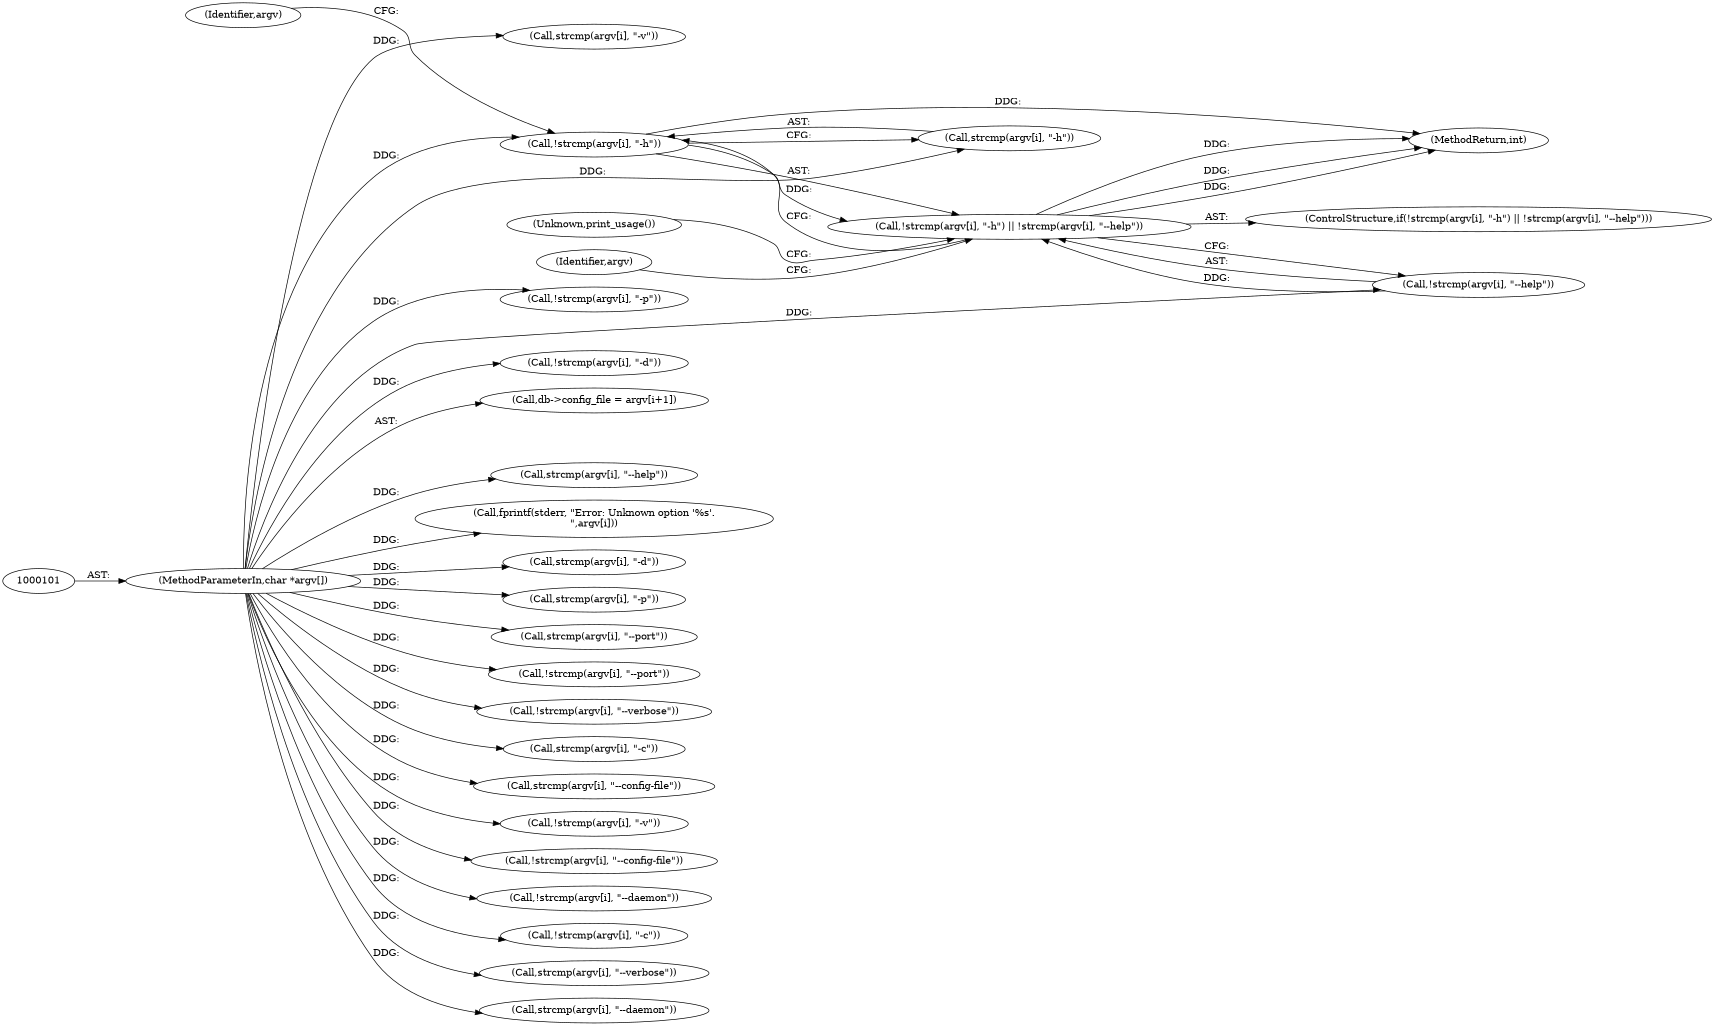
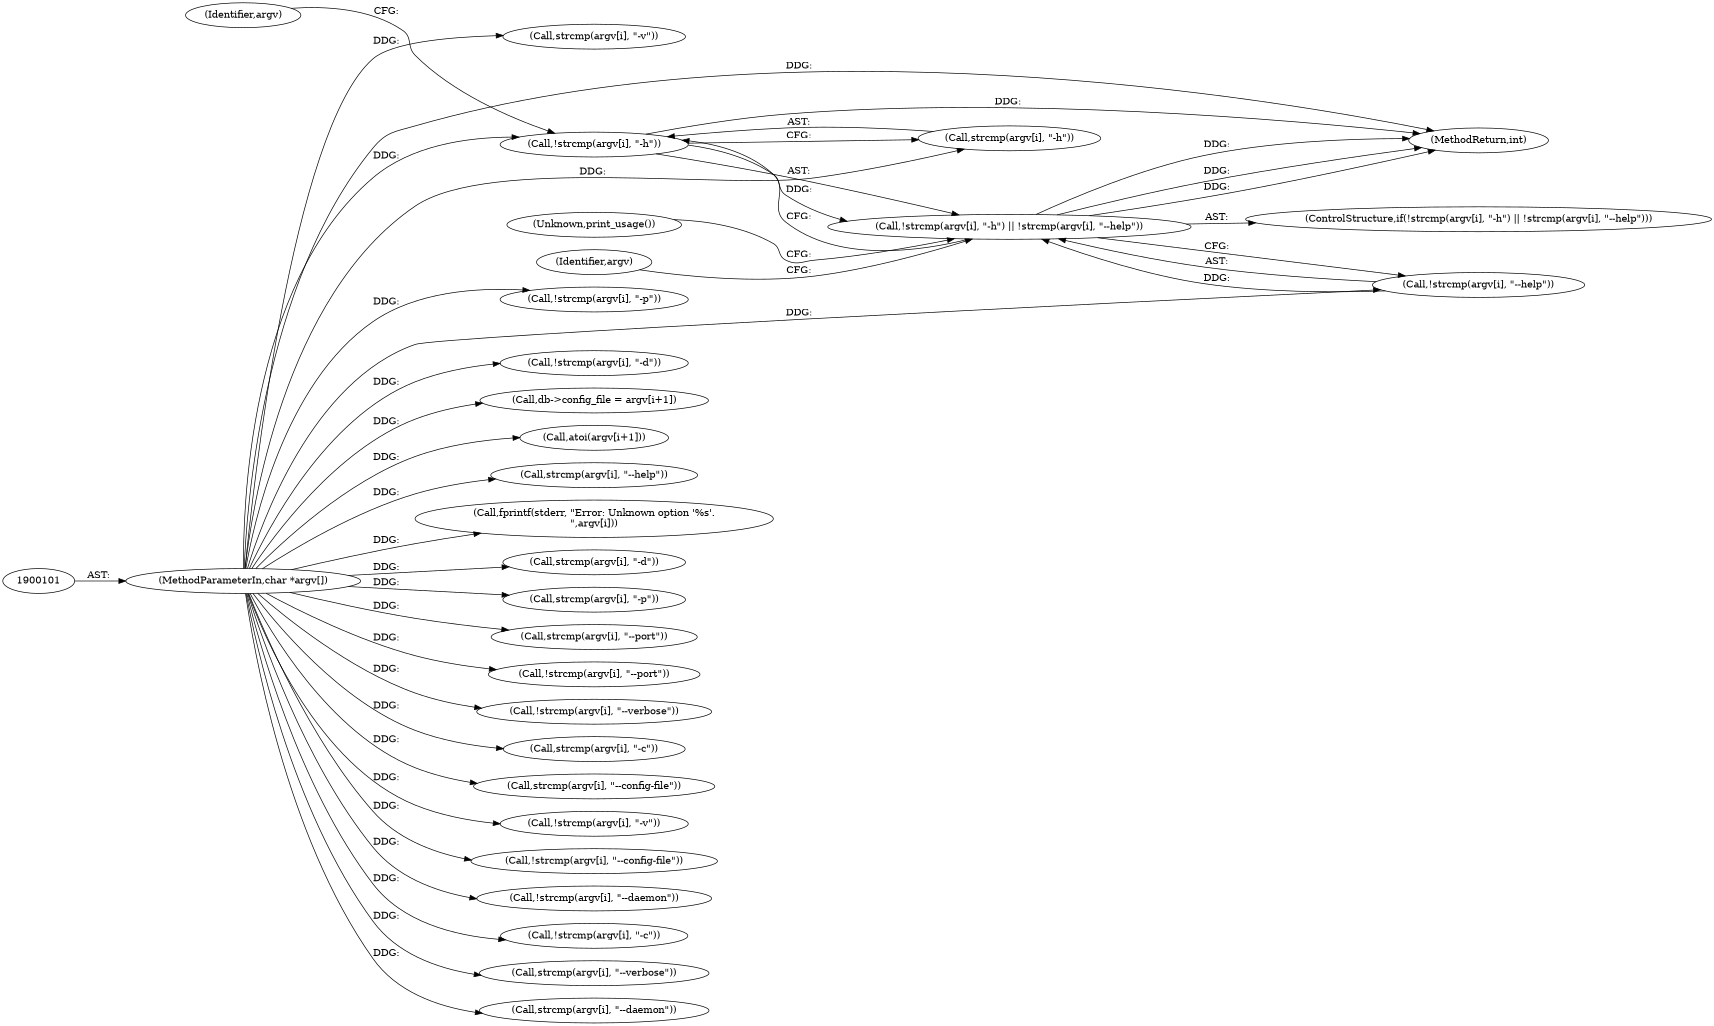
edge "(MethodParameterIn,char *argv[])" -> "(MethodReturn,int)": added, label "DDG:"
edge "(MethodParameterIn,char *argv[])" -> "(Call,db->config_file = argv[i+1])": label "AST: " -> "DDG: "
node "(Call,atoi(argv[i+1]))": added
node "1000101": label "1000101" -> "1900101"
